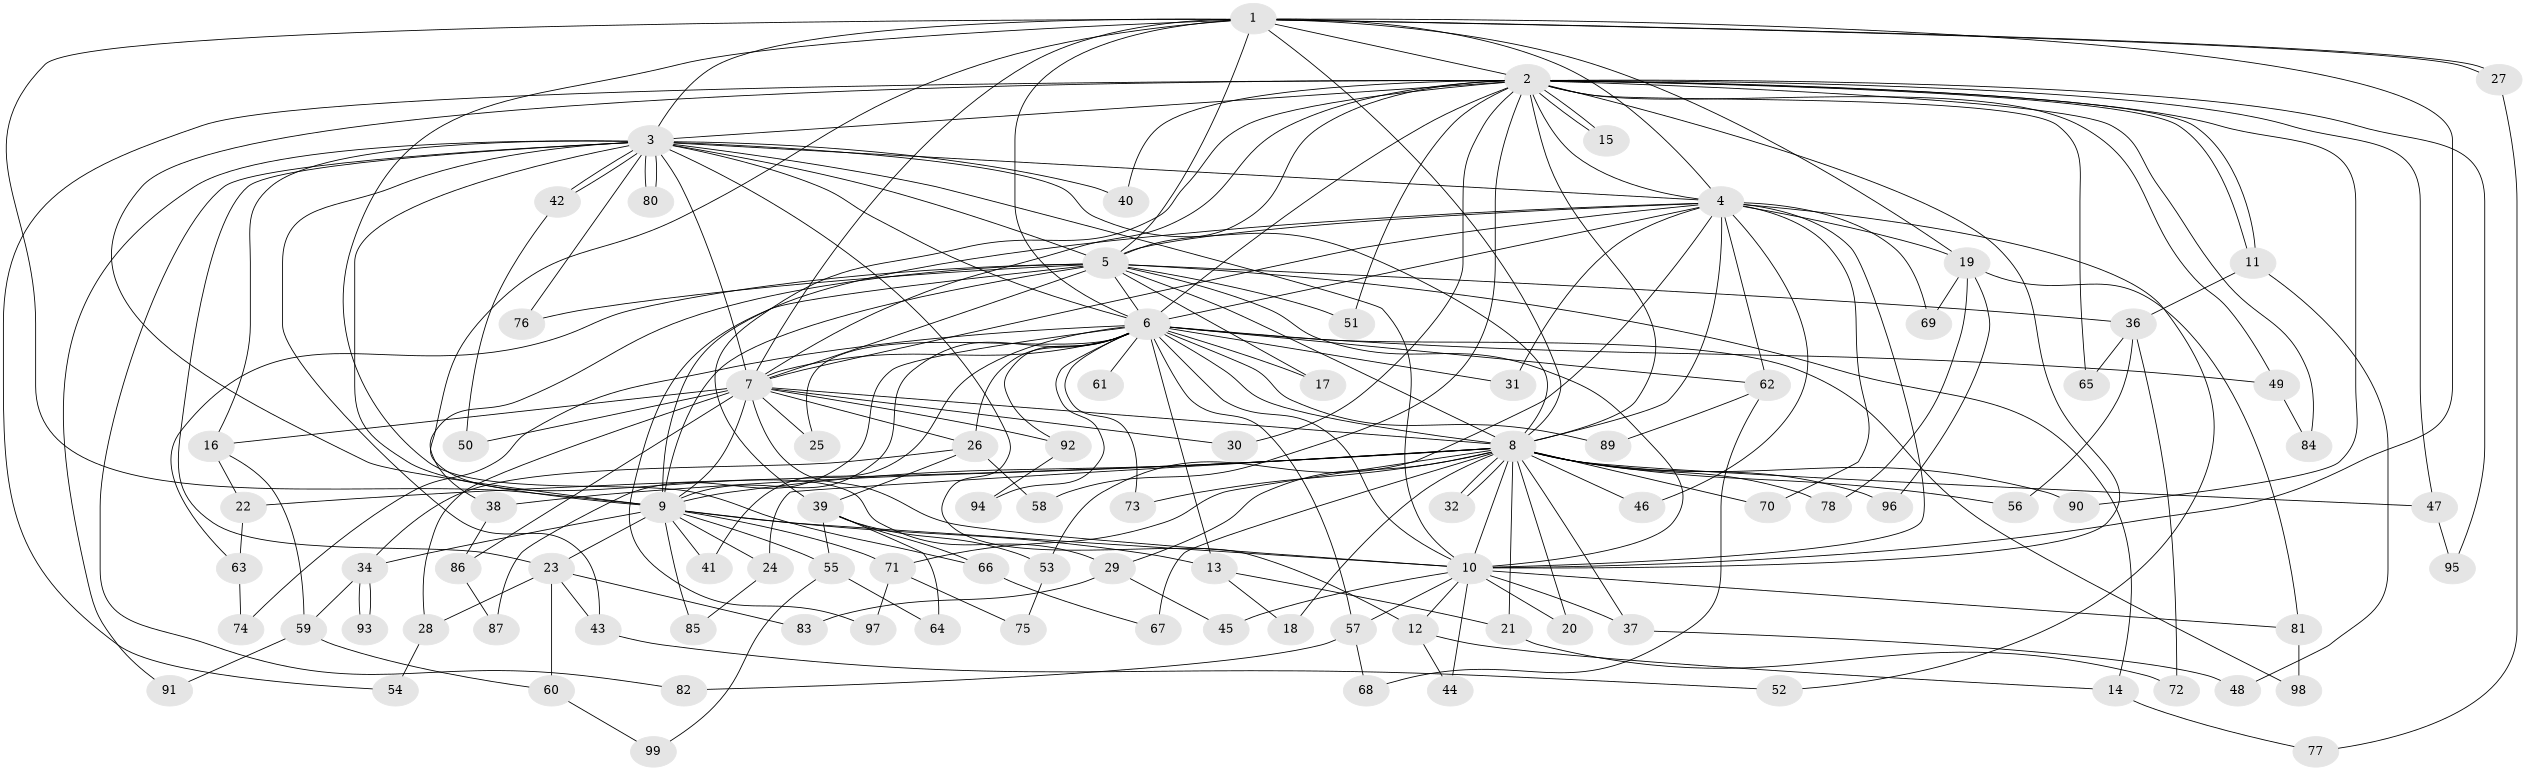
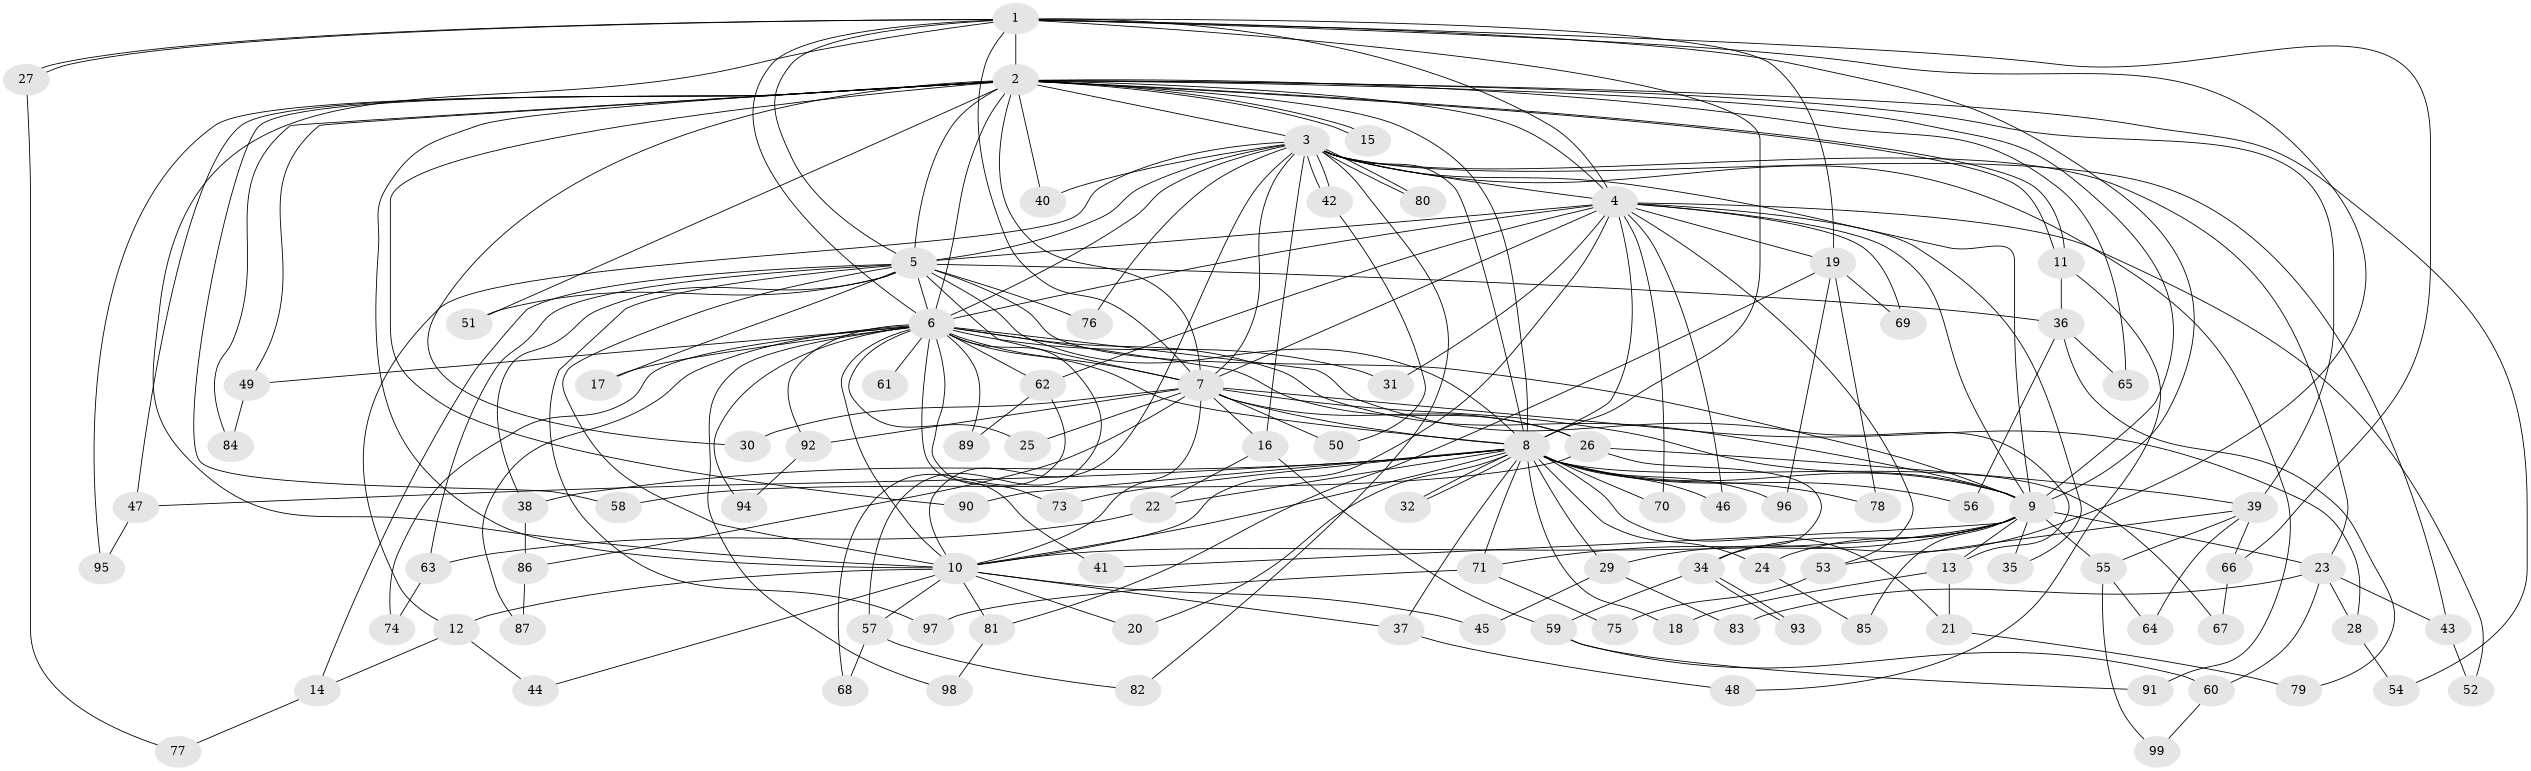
edge "1" -- "3": removed
node "35": added
node "72": label "72" -> "79"
